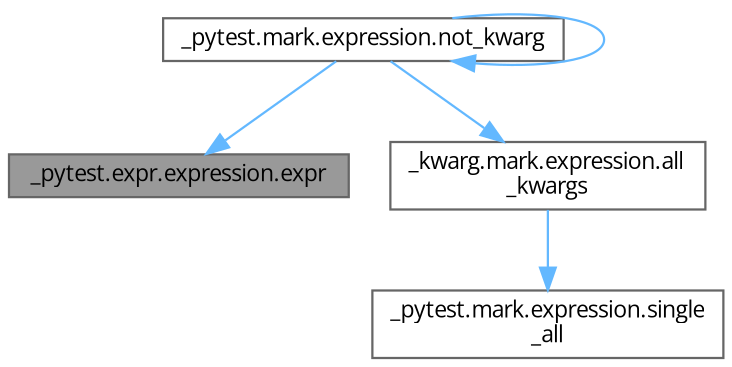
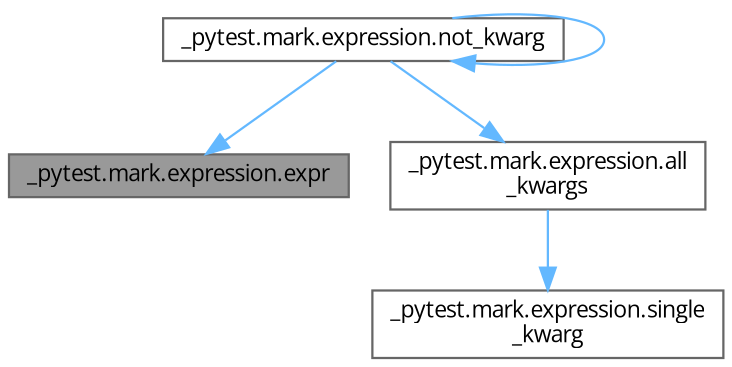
node "_pytest.expr.expression.expr": label "_pytest.expr.expression.expr" -> "_pytest.mark.expression.expr"
node "_kwarg.mark.expression.all _kwargs": label "_kwarg.mark.expression.all _kwargs" -> "_pytest.mark.expression.all _kwargs"
node "_pytest.mark.expression.single _all": label "_pytest.mark.expression.single _all" -> "_pytest.mark.expression.single _kwarg"
